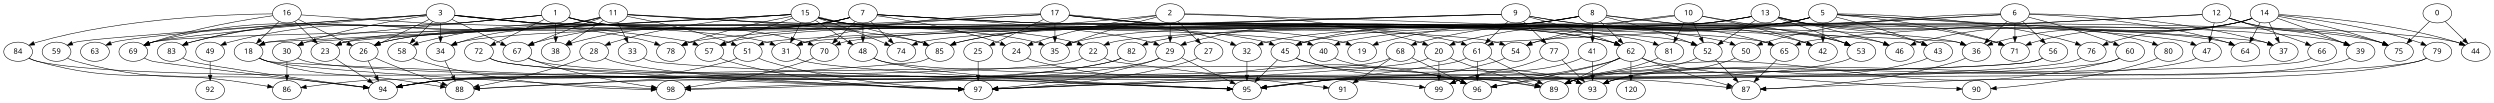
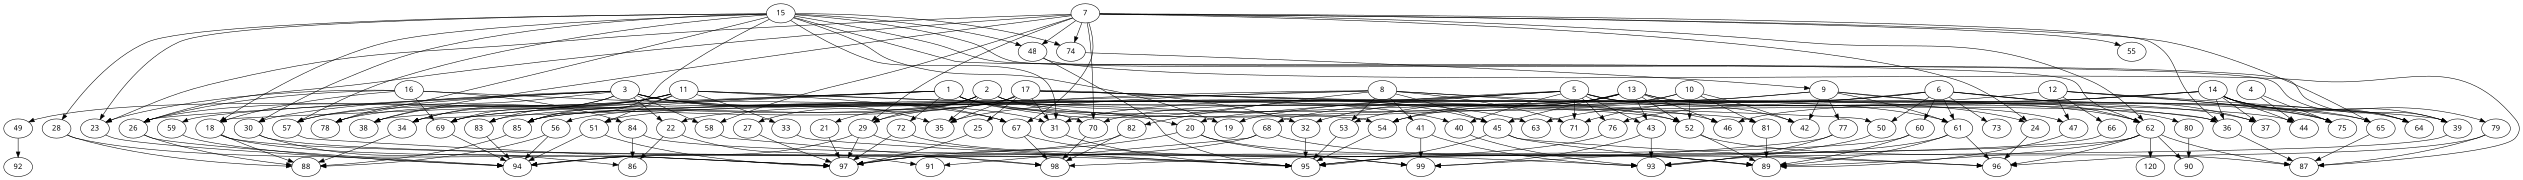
node "0": label "0" -> "4"
edge "9" -> "74": reversed
edge "10" -> "53": removed
edge "14" -> "71": now "14" -> "63"
node "55": added
node "21": added
node "73": added
edge "43" -> "99": added
